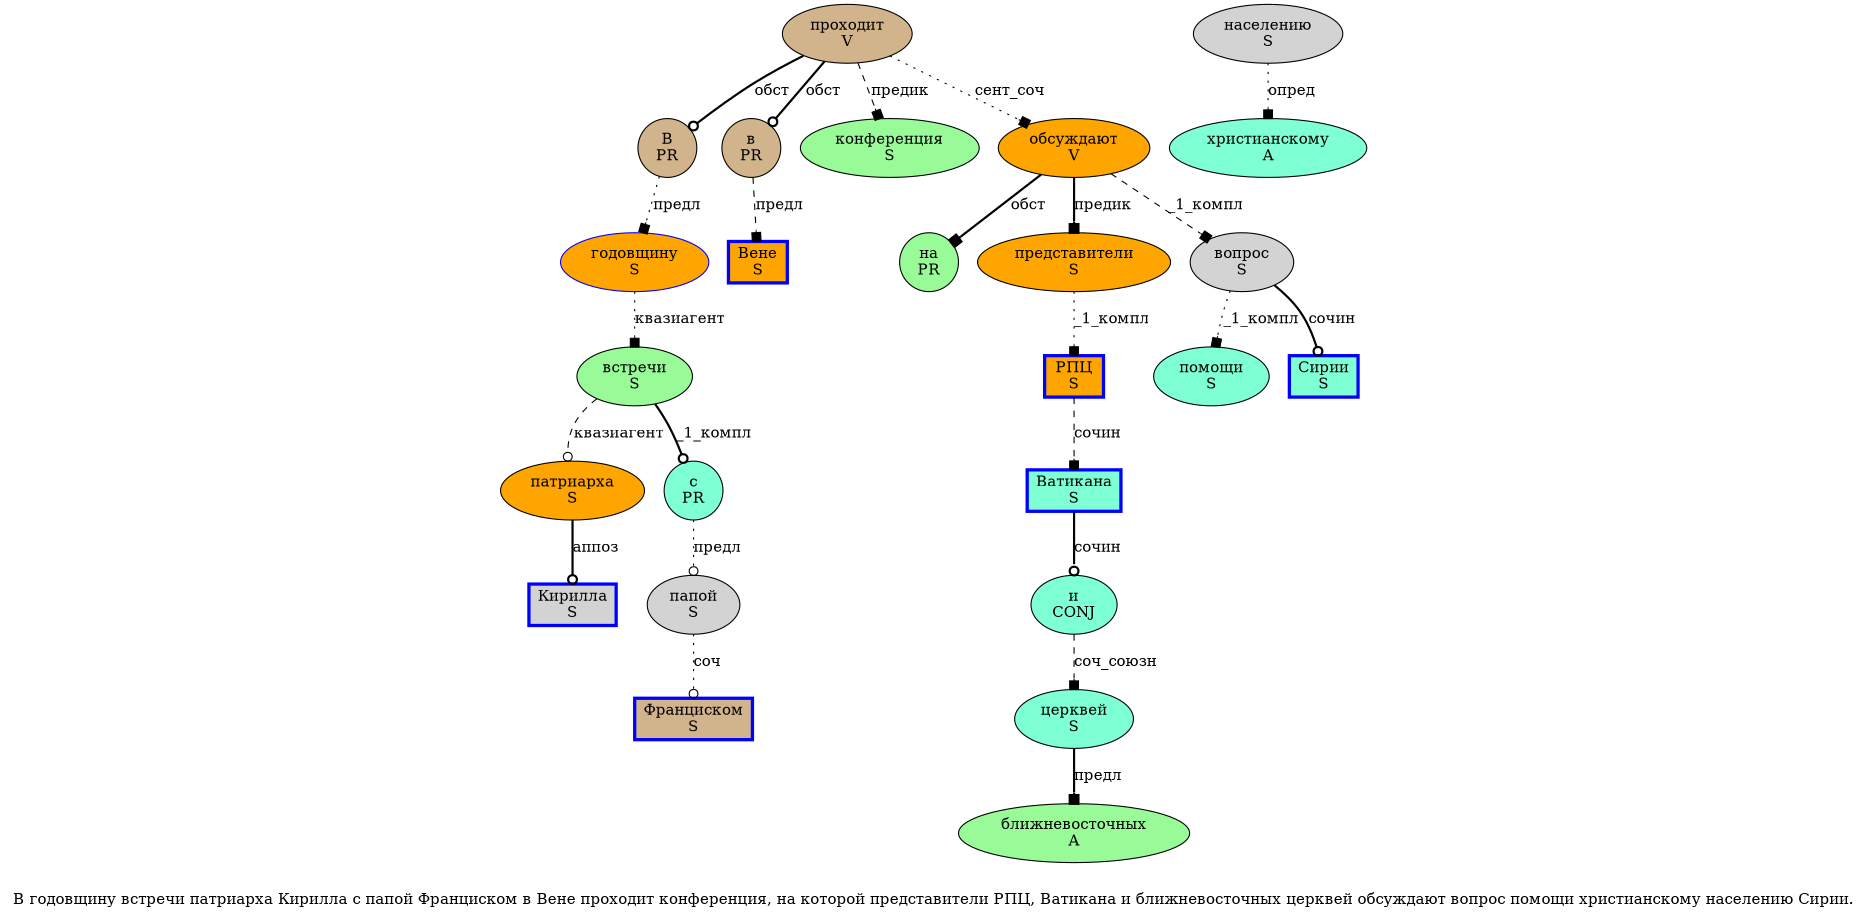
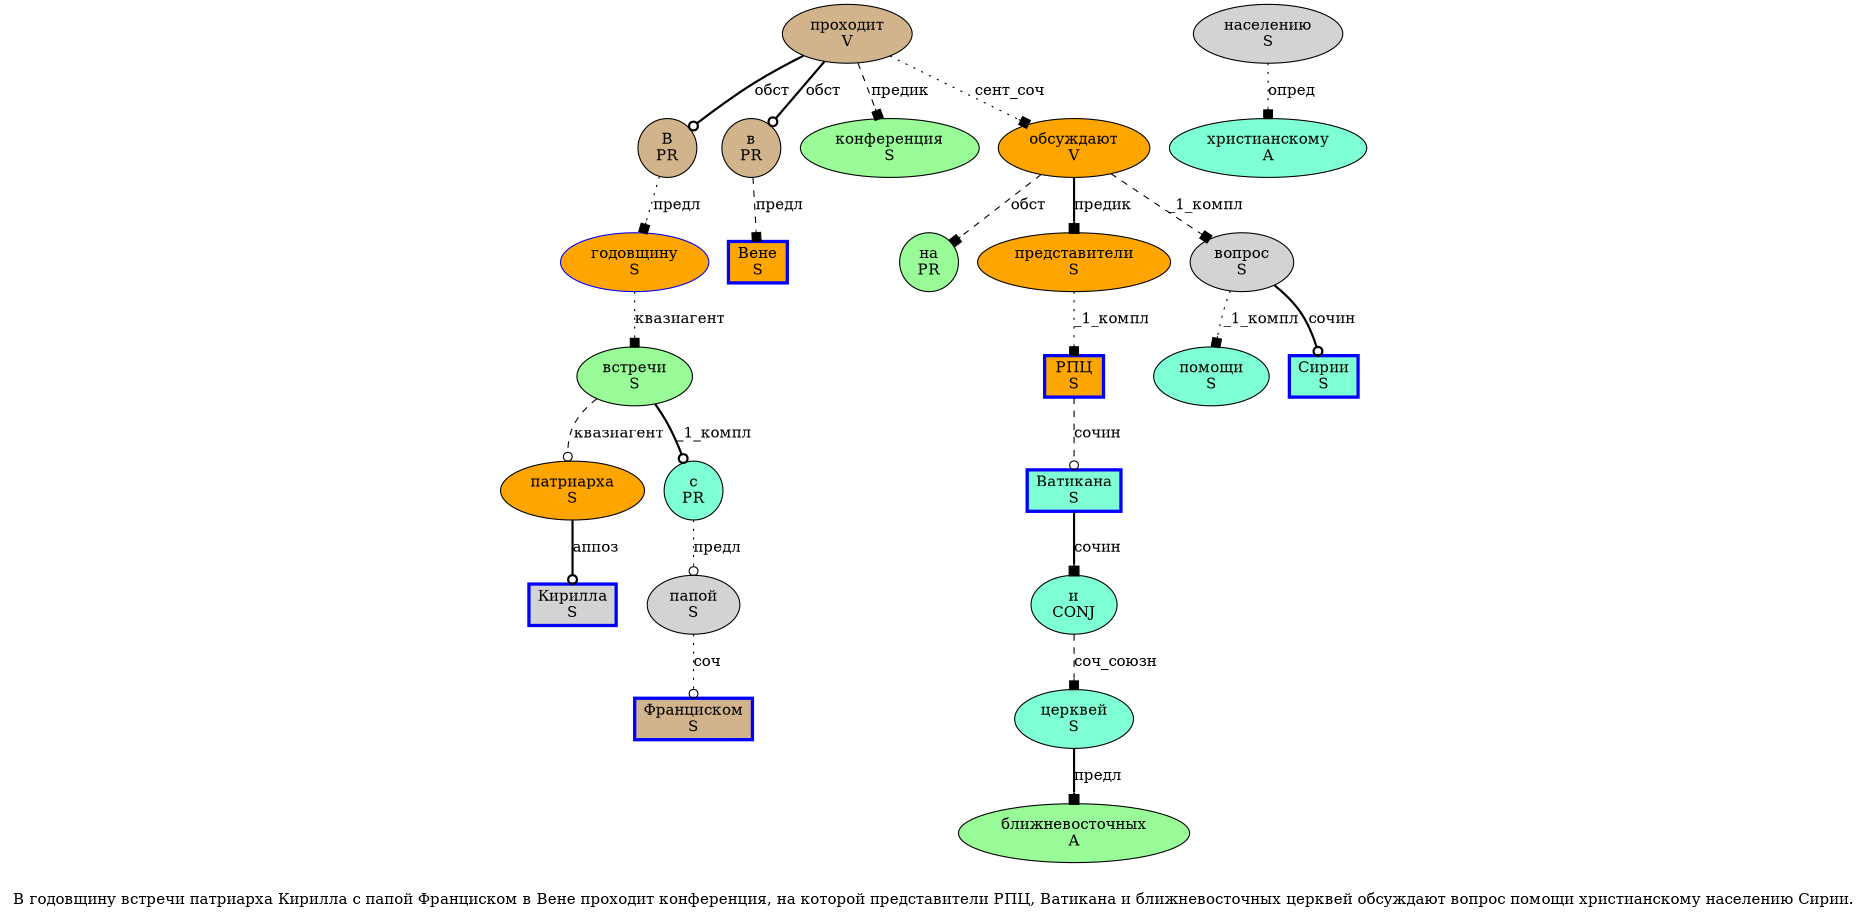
edge "обсуждают V" -> "на PR": style bold -> dashed
edge "РПЦ S" -> "Ватикана S": arrowhead box -> odot
edge "Ватикана S" -> "и CONJ": arrowhead odot -> box
